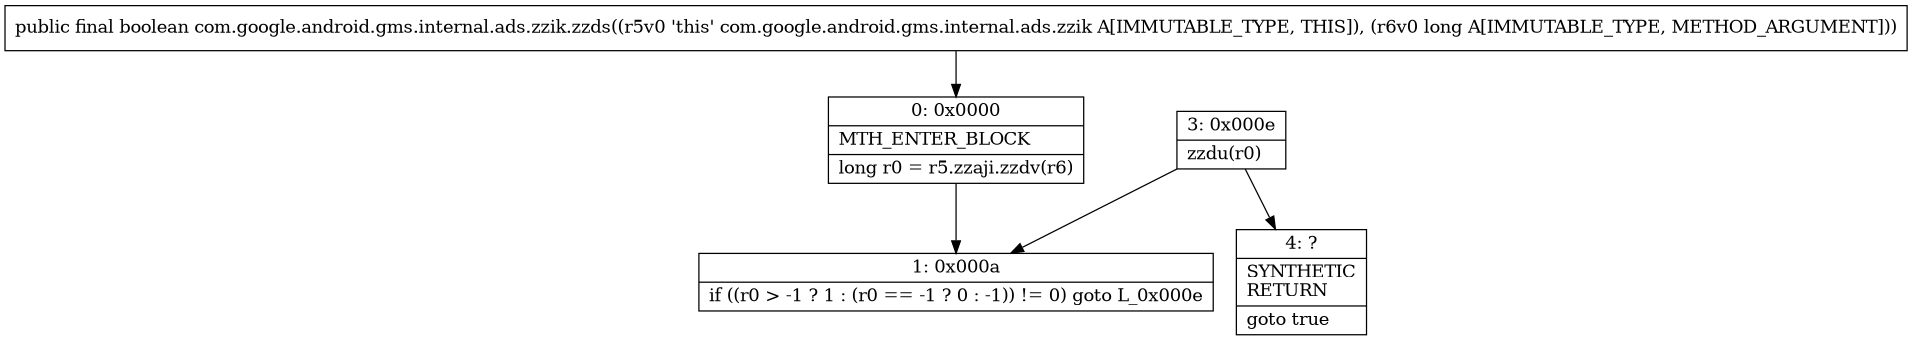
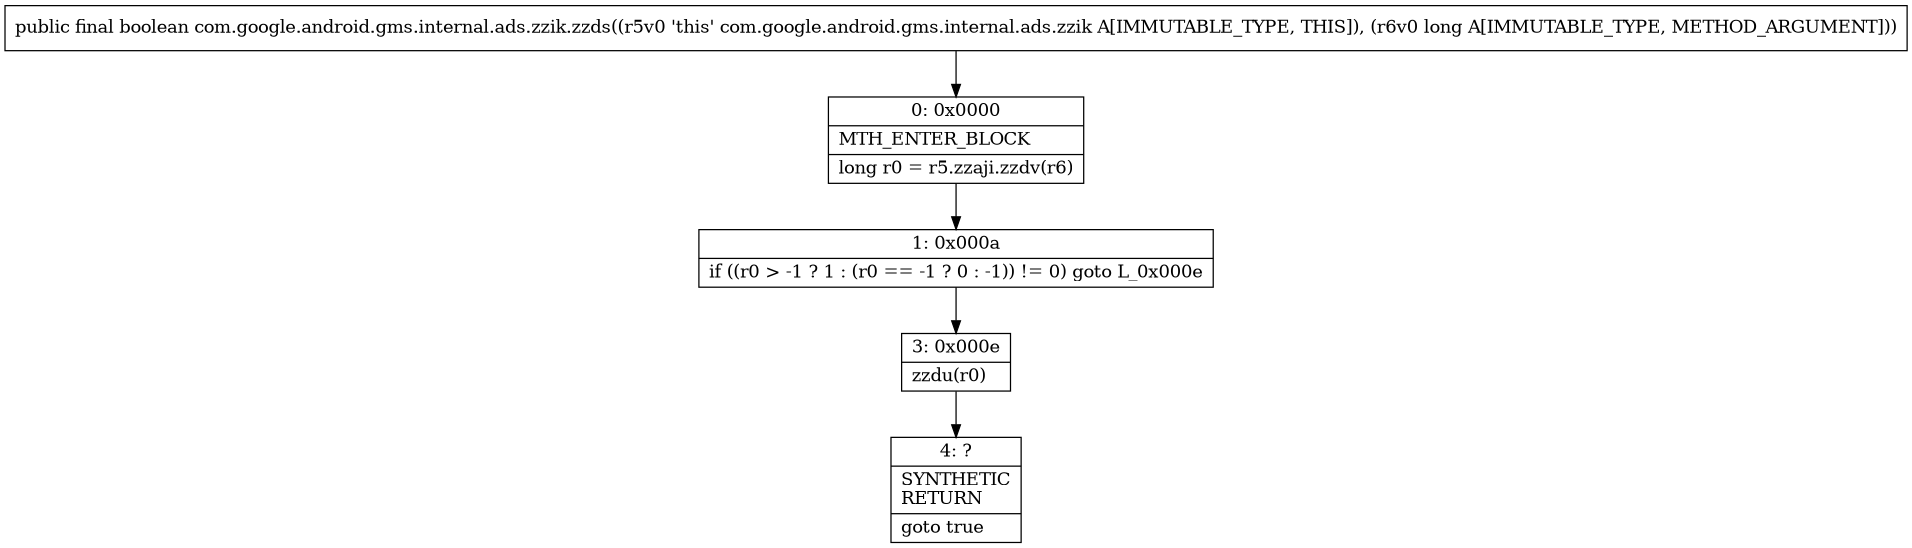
edge "3: 0x000e" -> "1: 0x000a": reversed
